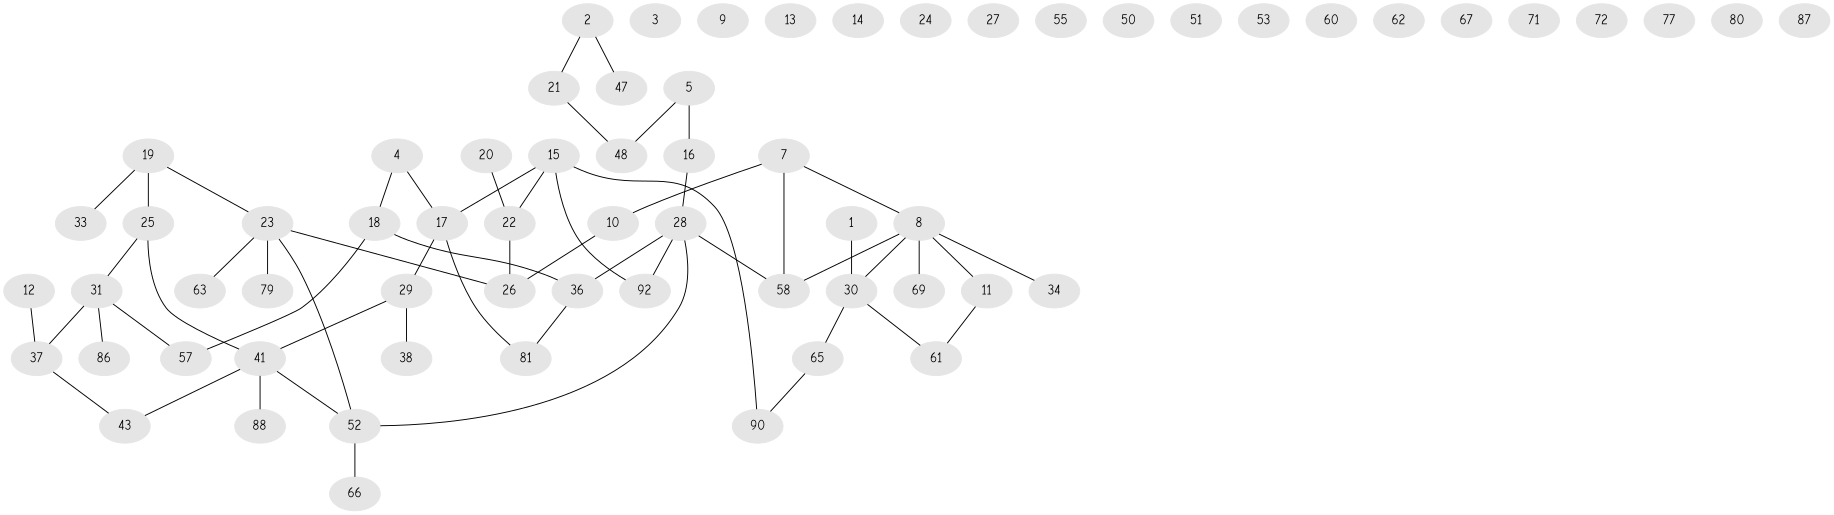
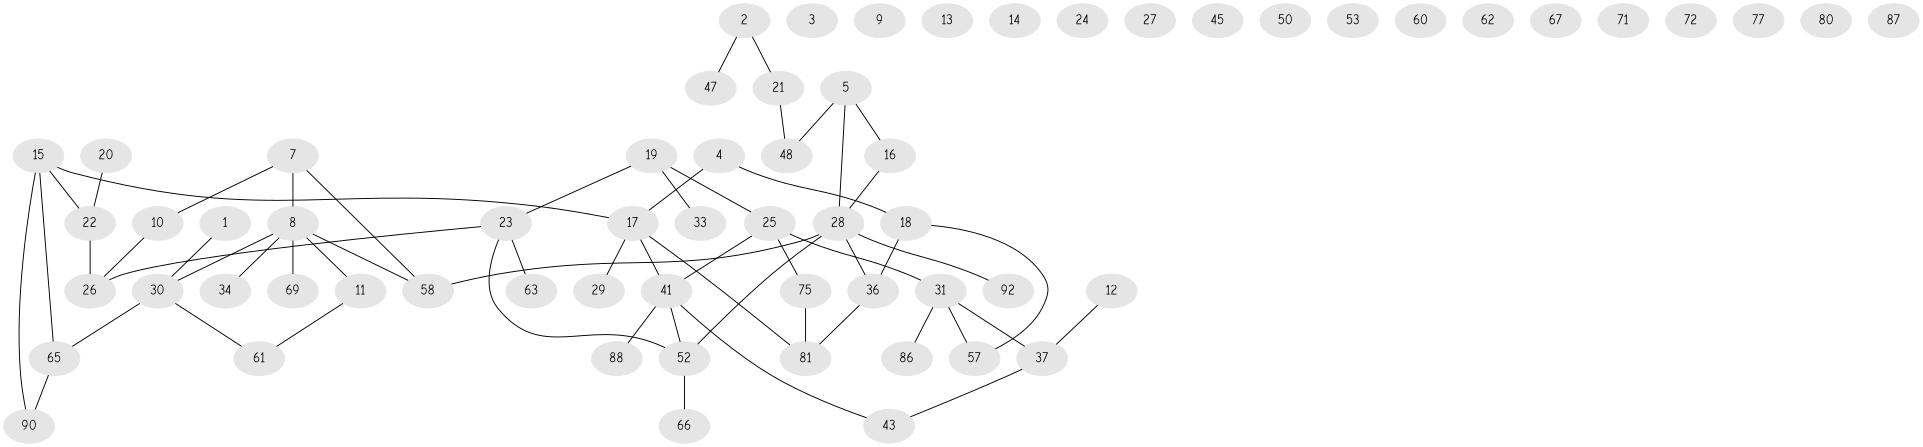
node "55": label "55" -> "45"
node "51": removed
edge "5" -- "28": added
edge "15" -- "92": now "15" -- "65"
node "79": removed
node "75": added
edge "29" -- "41": now "17" -- "41"
node "38": removed
